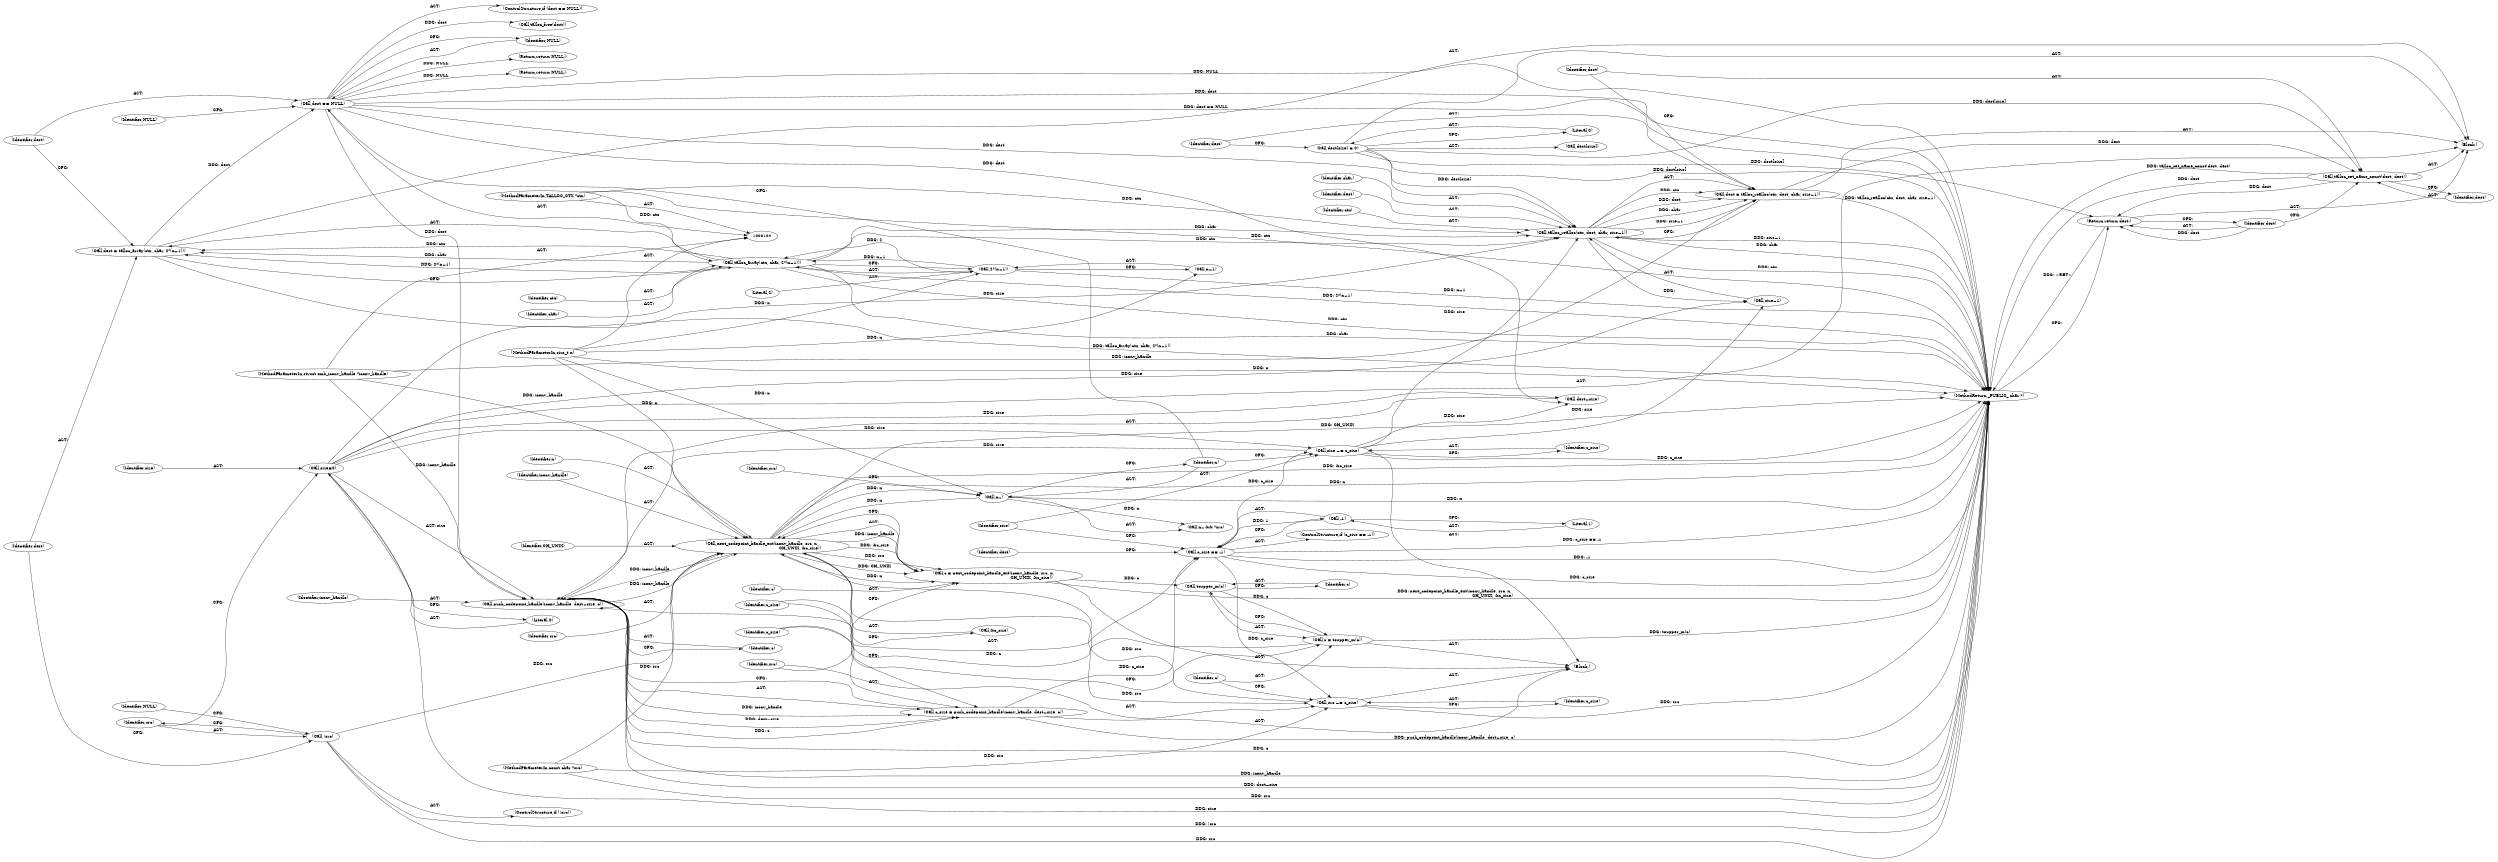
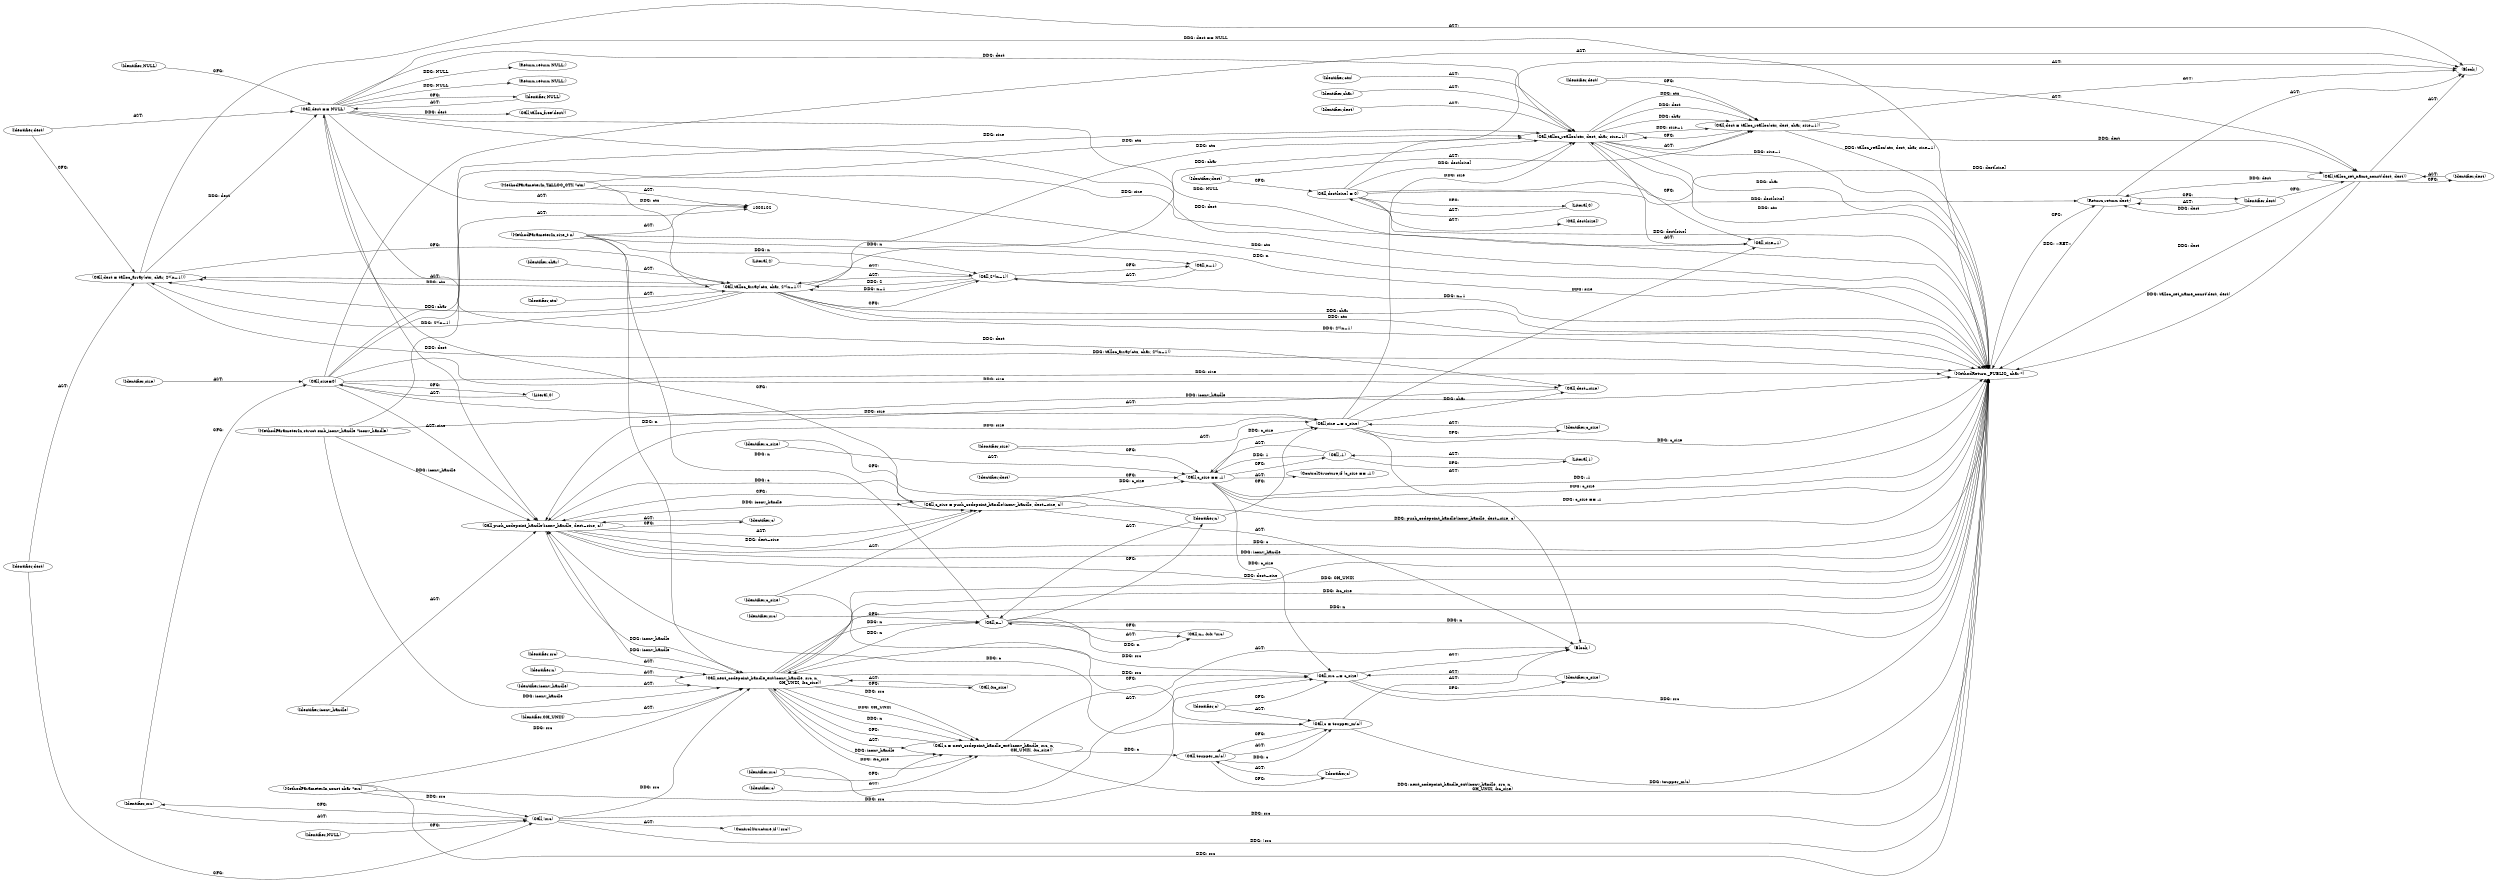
node "(ControlStructure,if (dest == NULL))": removed
edge "(Call,talloc_realloc(ctx, dest, char, size+1))" -> "(Call,size+1)": label "DDG: " -> "CFG: "
edge "(MethodParameterIn,struct smb_iconv_handle *iconv_handle)" -> "(Call,dest = talloc_realloc(ctx, dest, char, size+1))": now "(MethodParameterIn,struct smb_iconv_handle *iconv_handle)" -> "(MethodReturn,_PUBLIC_ char *)"
edge "(Call,size += c_size)" -> "(Call,dest+size)": label "DDG: size" -> "DDG: char"
edge "(Call,n-- && *src)" -> "(Call,n--)": added, label "CFG:"
edge "(MethodParameterIn,const char *src)" -> "(Call,!src)": added, label "DDG: src"
